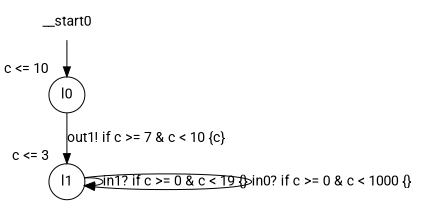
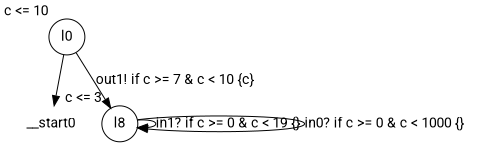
edge "__start0" -> "l0 c <= 10": reversed
node "l1 c <= 3": label "l1 c <= 3" -> "l8 c <= 3"
